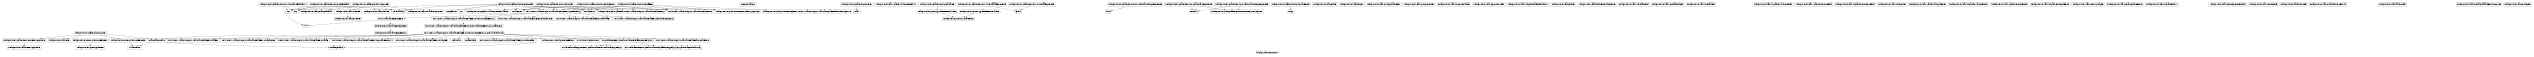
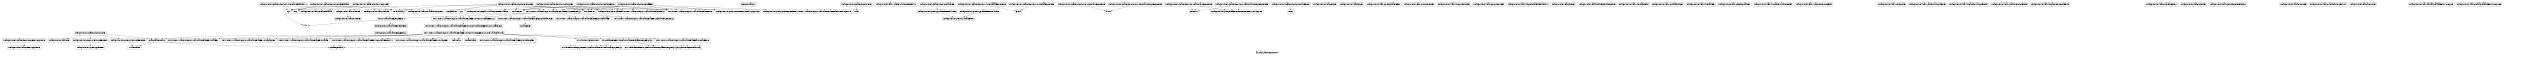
node "_ZN9LAMMPS_NS15PairBuckCoulCut13write_restartEP8_IO_FILE": added
node "_ZN9LAMMPS_NS4Pair16free_disp_tablesEv": added
node "_ZN9LAMMPS_NS4Pair19unpack_reverse_commEiPiPd": removed
node "_ZN9LAMMPS_NS4Pair12memory_usageEv": removed
node "_ZN9LAMMPS_NS4Pair15extract_peratomEPKcRi": removed
node "_ZN9LAMMPS_NS4Pair8reset_dtEv": added
node "_ZN9LAMMPS_NS4Pair10min_xf_getEi": removed
node "_ZN9LAMMPS_NS4Pair8atom2cutEi": added
node "_ZN9LAMMPS_NS4Pair9radii2cutEdd": removed
node "_ZN9LAMMPS_NS4Pair18add_tally_callbackEPNS_7ComputeE": added
node "_ZN9LAMMPS_NS4Pair8ev_setupEiii": removed
node "_ZNSaIcED2Ev": added
edge "_ZN9LAMMPS_NS15PairBuckCoulCutD2Ev" -> "_ZN9LAMMPS_NS15PairBuckCoulCutC2EPNS_6LAMMPSE": now "_ZN9LAMMPS_NS15PairBuckCoulCutD2Ev" -> "_ZN9LAMMPS_NS6Memory7destroyIiEEvRPPT_"
node "_ZN9__gnu_cxx17__is_null_pointerIKcEEbPT_": removed
